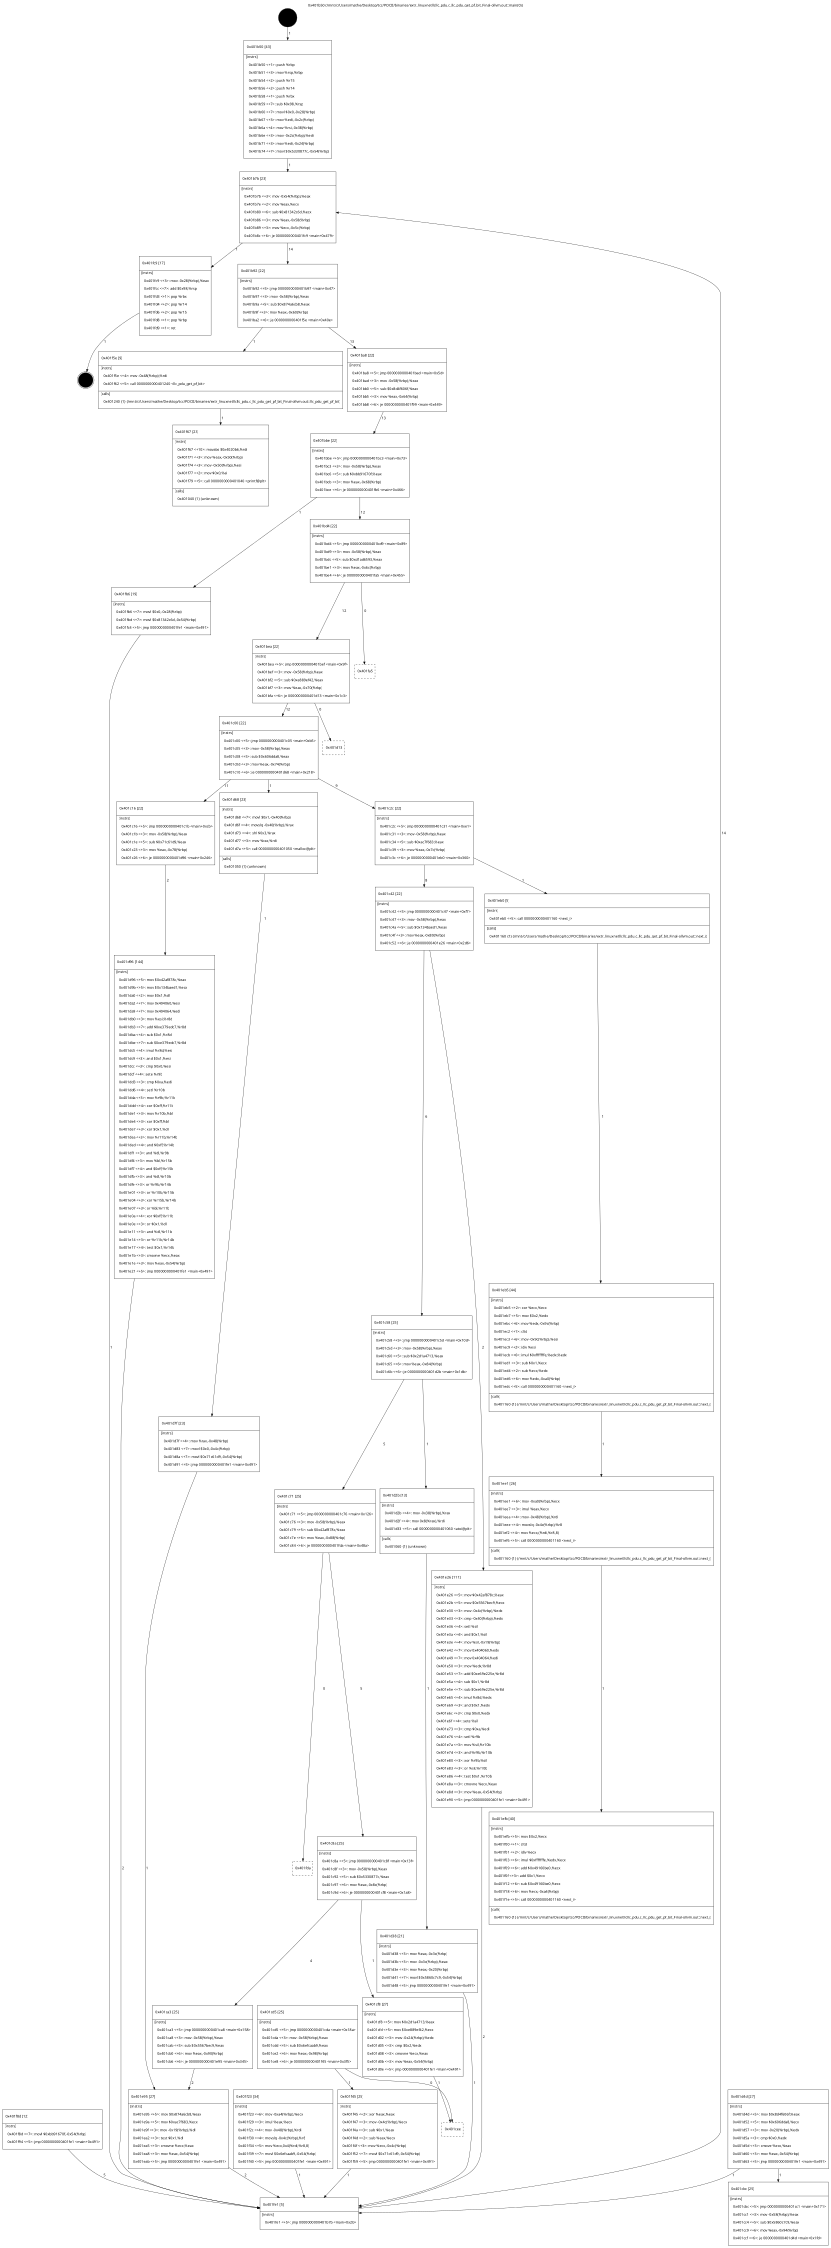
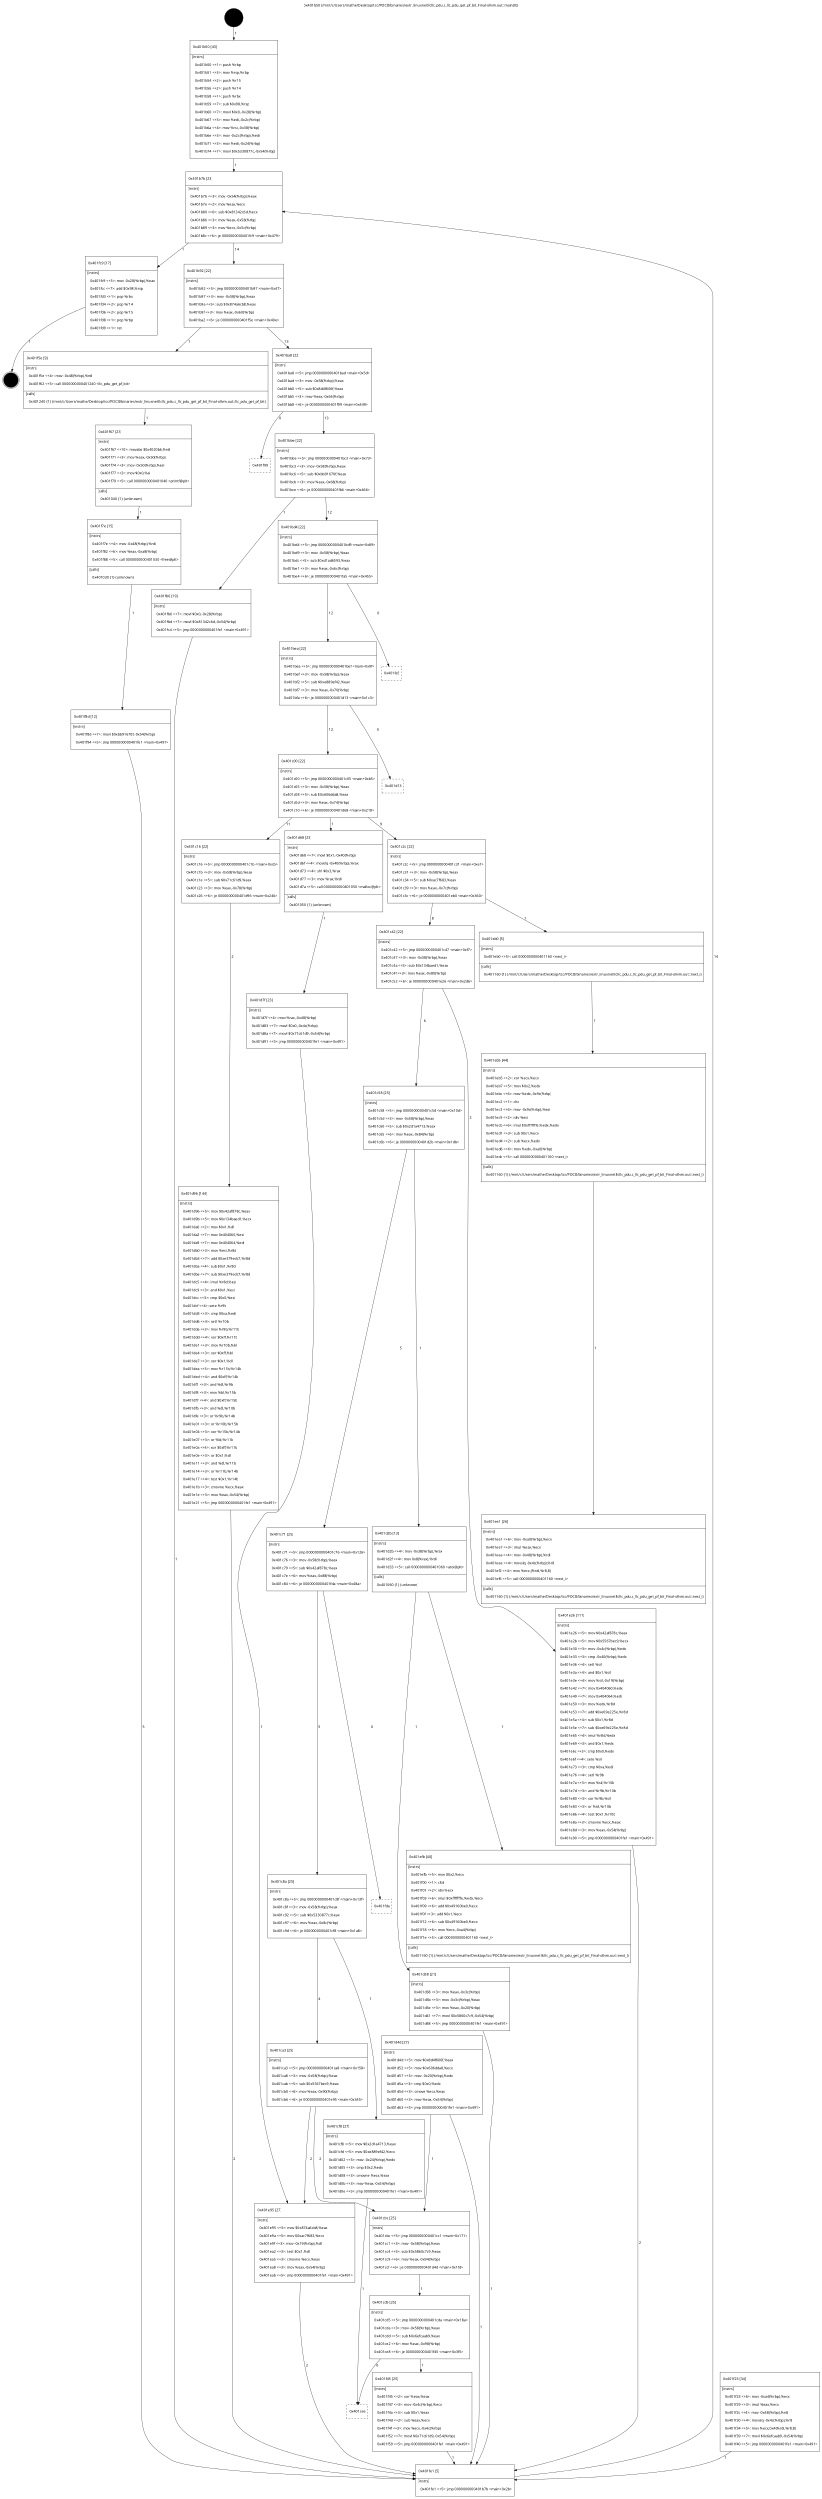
node "0x401f99": added
node "0x401f7e [15]": added
edge "0x401ee1 [26]" -> "0x401efb [40]": now "0x401d2b [13]" -> "0x401efb [40]"
edge "0x401ca3 [25]" -> "0x401cbc [25]": added, label "2"
edge "0x401cbc [25]" -> "0x401cd5 [25]": added, label "1"
